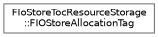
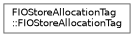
node "FIoStoreTocResourceStorage ::FIOStoreAllocationTag": label "FIoStoreTocResourceStorage ::FIOStoreAllocationTag" -> "FIOStoreAllocationTag ::FIOStoreAllocationTag"
